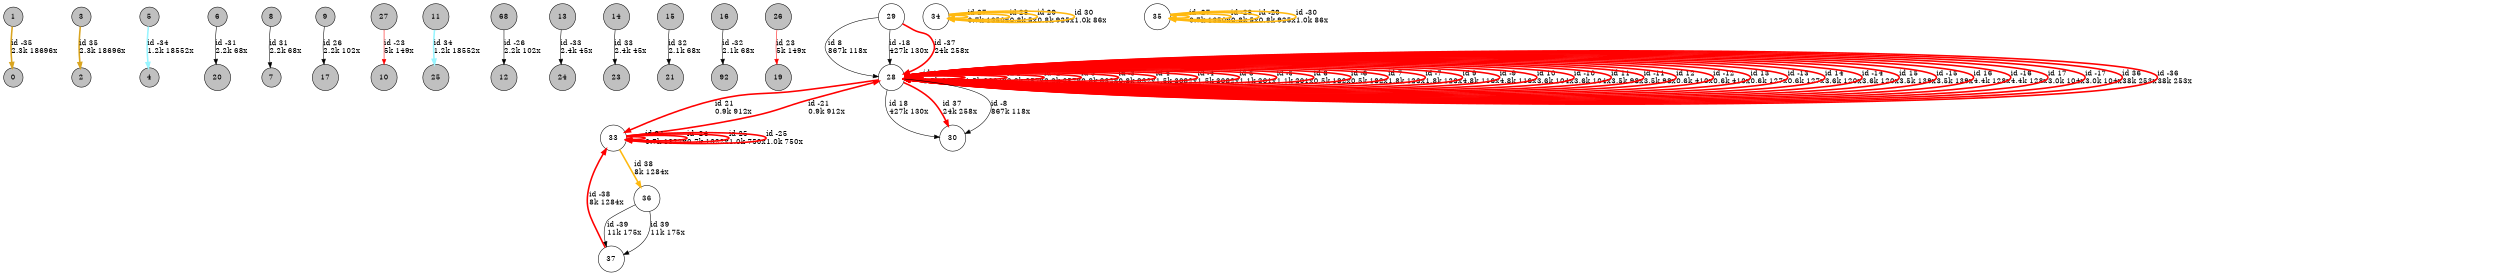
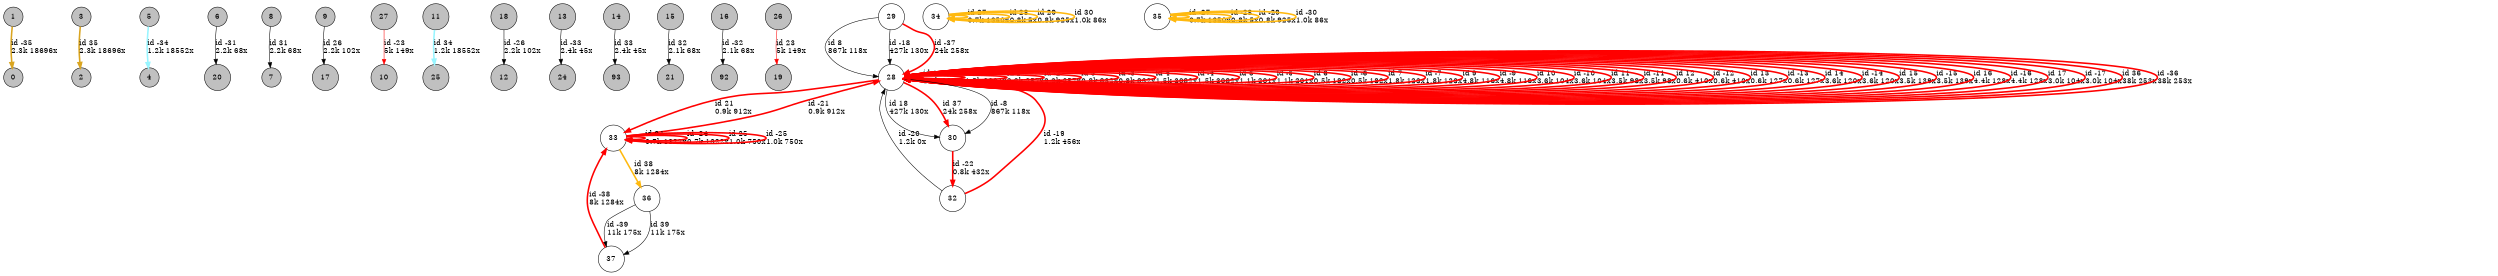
node "68": label "68" -> "18"
node "23": label "23" -> "93"
node "32": added
